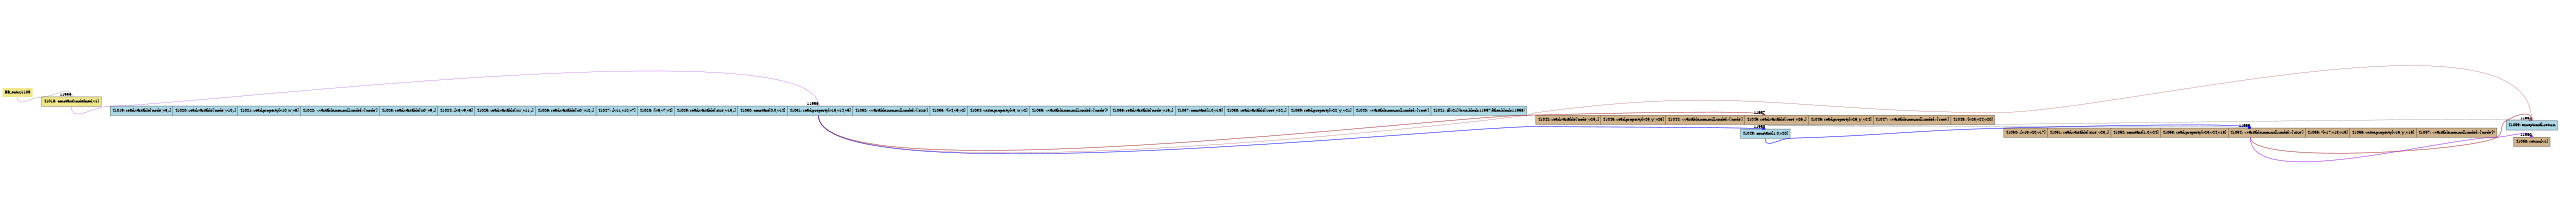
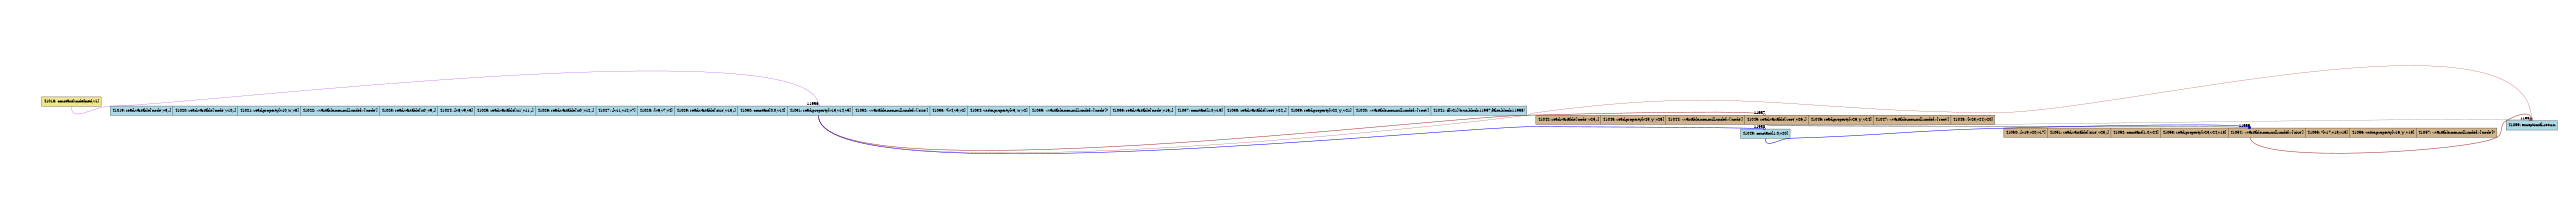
node "BB_entry1105": removed
edge "41042: read-variable['node',v25,-]" -> "41050: -[v19,v20,v17]": style solid -> bold
edge "41019: read-variable['node',v3,-]" -> "41042: read-variable['node',v25,-]": arrowhead normal -> odot
node "41058: return[v1]": removed
edge "41019: read-variable['node',v3,-]" -> "41049: constant[1.0,v20]": arrowhead normal -> odot
